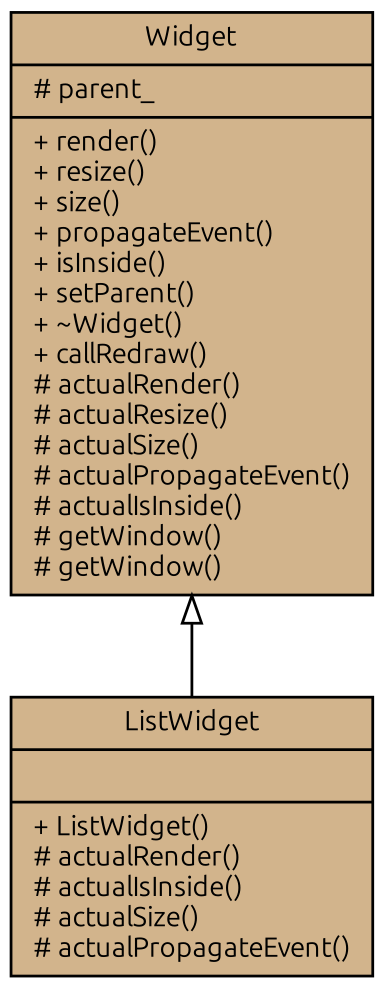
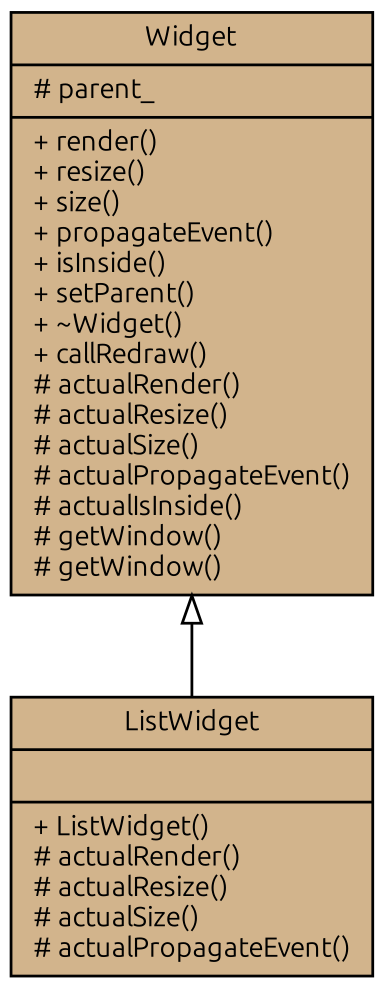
node "ListWidget": text "# actualIsInside()" -> "# actualResize()"
